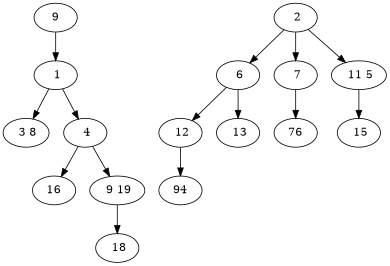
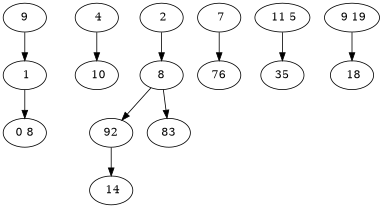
edge "2" -> "7": removed
edge "2" -> "11 5": removed
node "6": label "6" -> "8"
edge "1" -> "4": removed
node "3 8": label "3 8" -> "0 8"
node "12": label "12" -> "92"
node "13": label "13" -> "83"
node "15": label "15" -> "35"
edge "4" -> "9 19": removed
node "16": label "16" -> "10"
node "94": label "94" -> "14"
